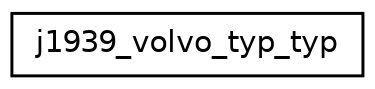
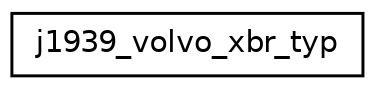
node "j1939_volvo_typ_typ": label "j1939_volvo_typ_typ" -> "j1939_volvo_xbr_typ"
